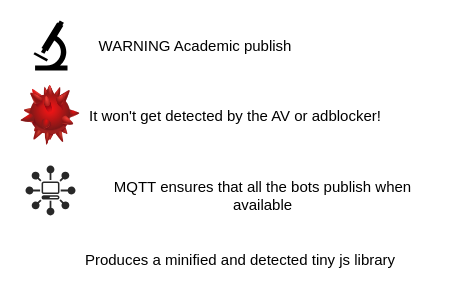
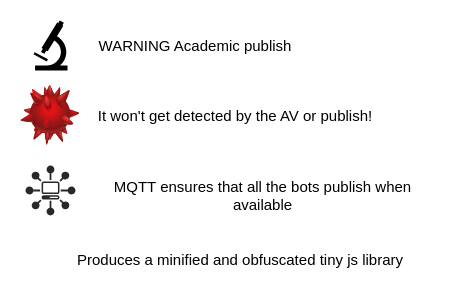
node "It won't get detected by the AV or adblocker!": label "It won't get detected by the AV or adblocker!" -> "It won't get detected by the AV or publish!"
node "Produces a minified and detected tiny js library": label "Produces a minified and detected tiny js library" -> "Produces a minified and obfuscated tiny js library"
